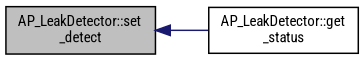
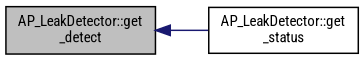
node "AP_LeakDetector::set _detect": label "AP_LeakDetector::set _detect" -> "AP_LeakDetector::get _detect"
